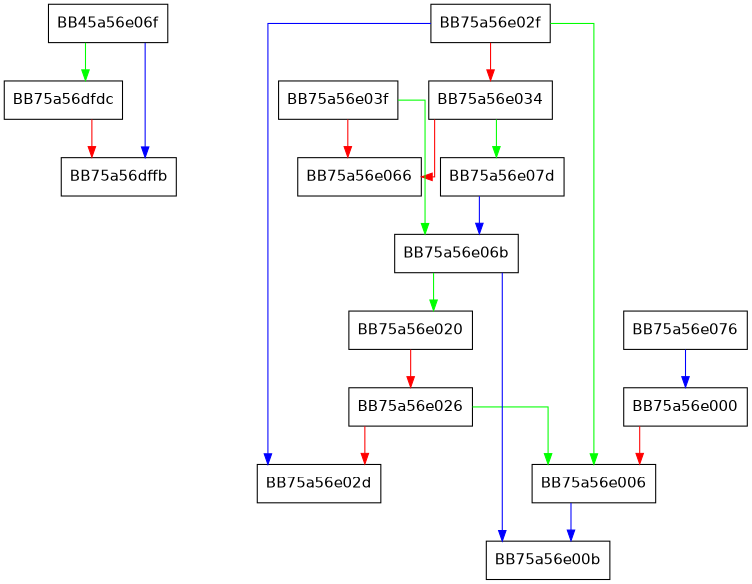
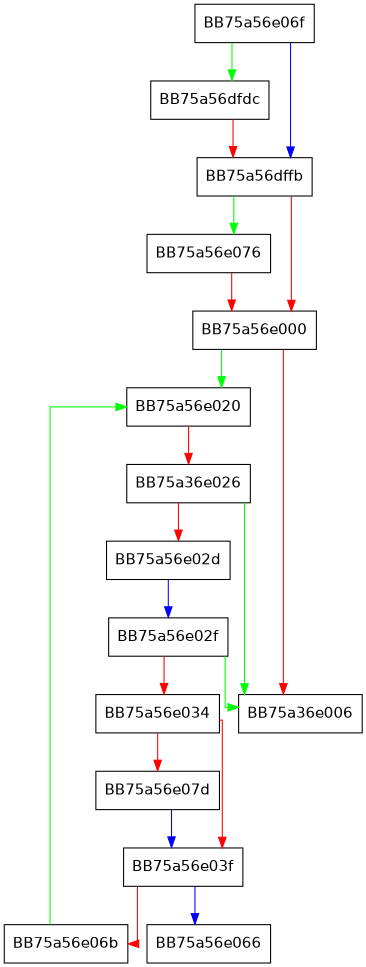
node "BB45a56e06f": label "BB45a56e06f" -> "BB75a56e06f"
edge "BB75a56e03f" -> "BB75a56e066": color red -> blue
edge "BB75a56e034" -> "BB75a56e07d": color green -> red
edge "BB75a56e03f" -> "BB75a56e06b": color green -> red
edge "BB75a56e034" -> "BB75a56e066": now "BB75a56e034" -> "BB75a56e03f"
edge "BB75a56e02f" -> "BB75a56e02d": reversed
edge "BB75a56dffb" -> "BB75a56e076": added
edge "BB75a56e07d" -> "BB75a56e06b": now "BB75a56e07d" -> "BB75a56e03f"
edge "BB75a56dffb" -> "BB75a56e000": added
edge "BB75a56e000" -> "BB75a56e020": added
edge "BB75a56e076" -> "BB75a56e000": color blue -> red
node "BB75a56e026": label "BB75a56e026" -> "BB75a36e026"
node "BB75a56e006": label "BB75a56e006" -> "BB75a36e006"
node "BB75a56e00b": removed
